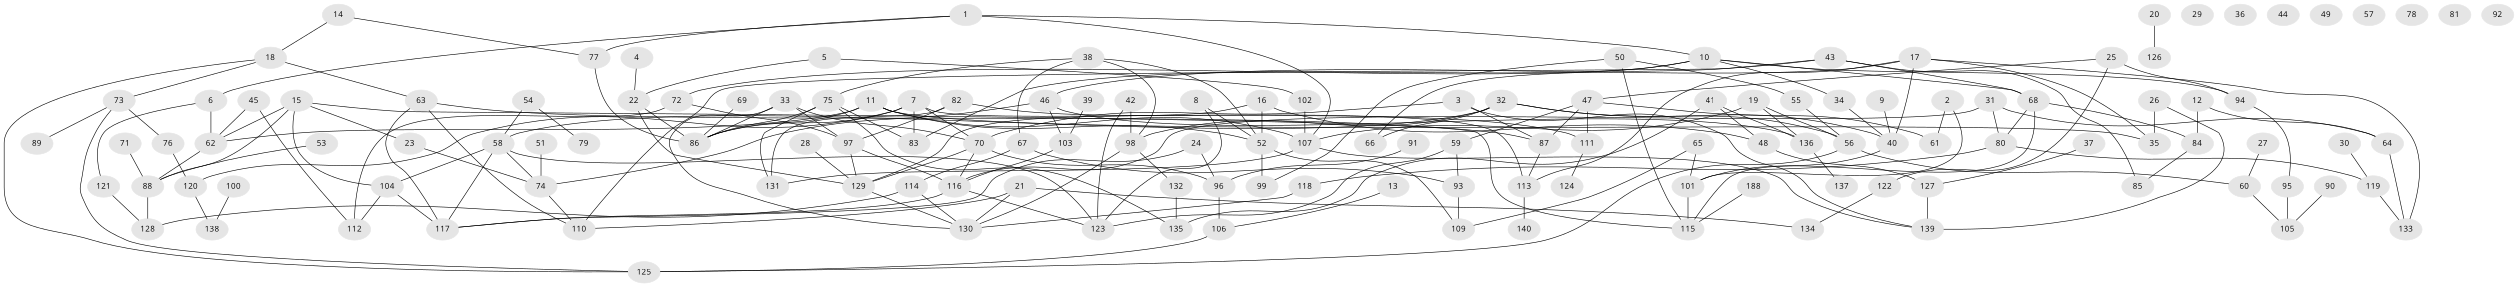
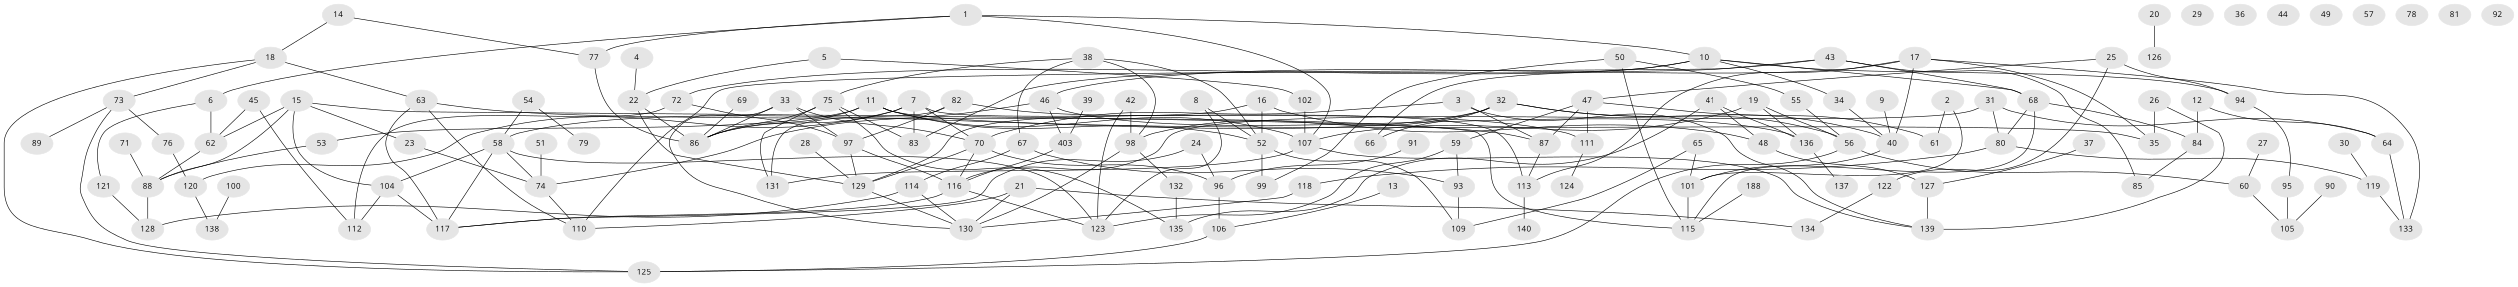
edge "11" -- "62": now "11" -- "53"
node "103": label "103" -> "403"
